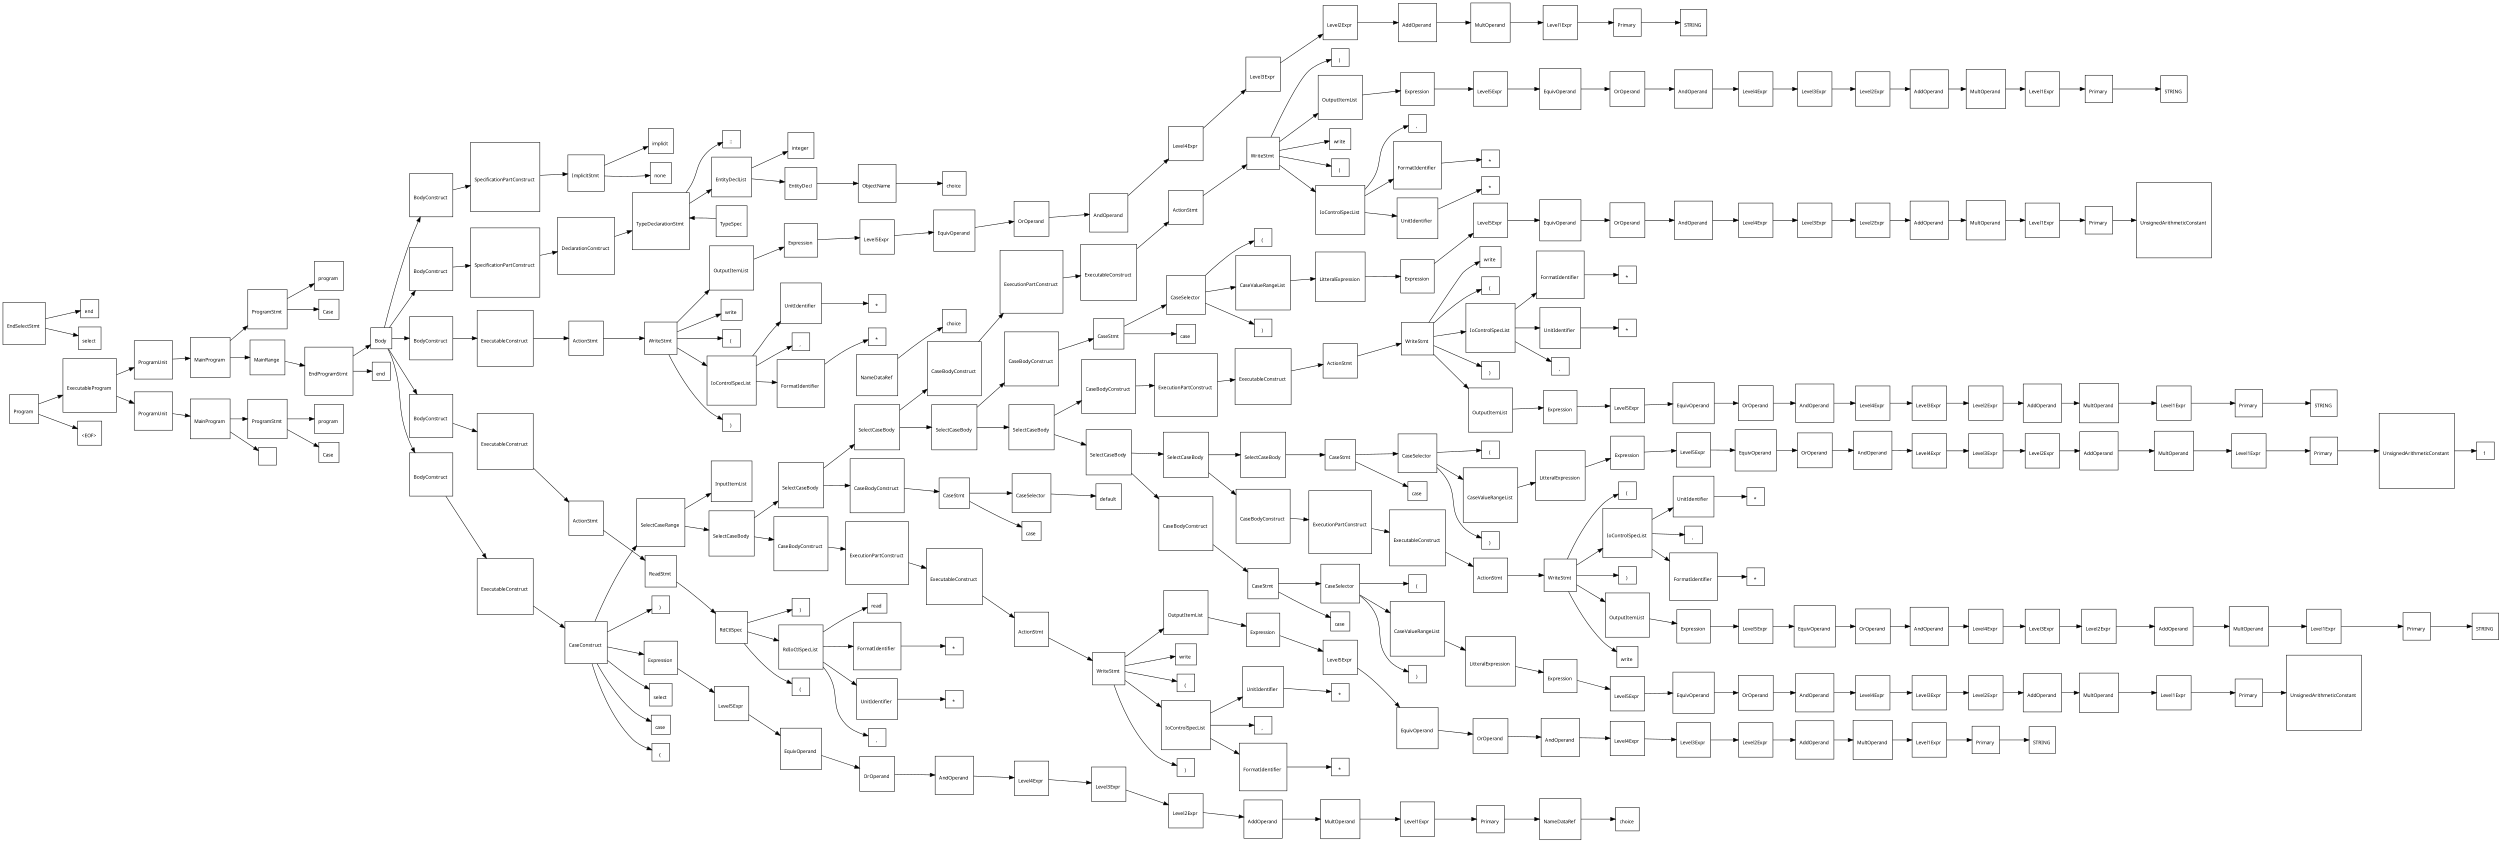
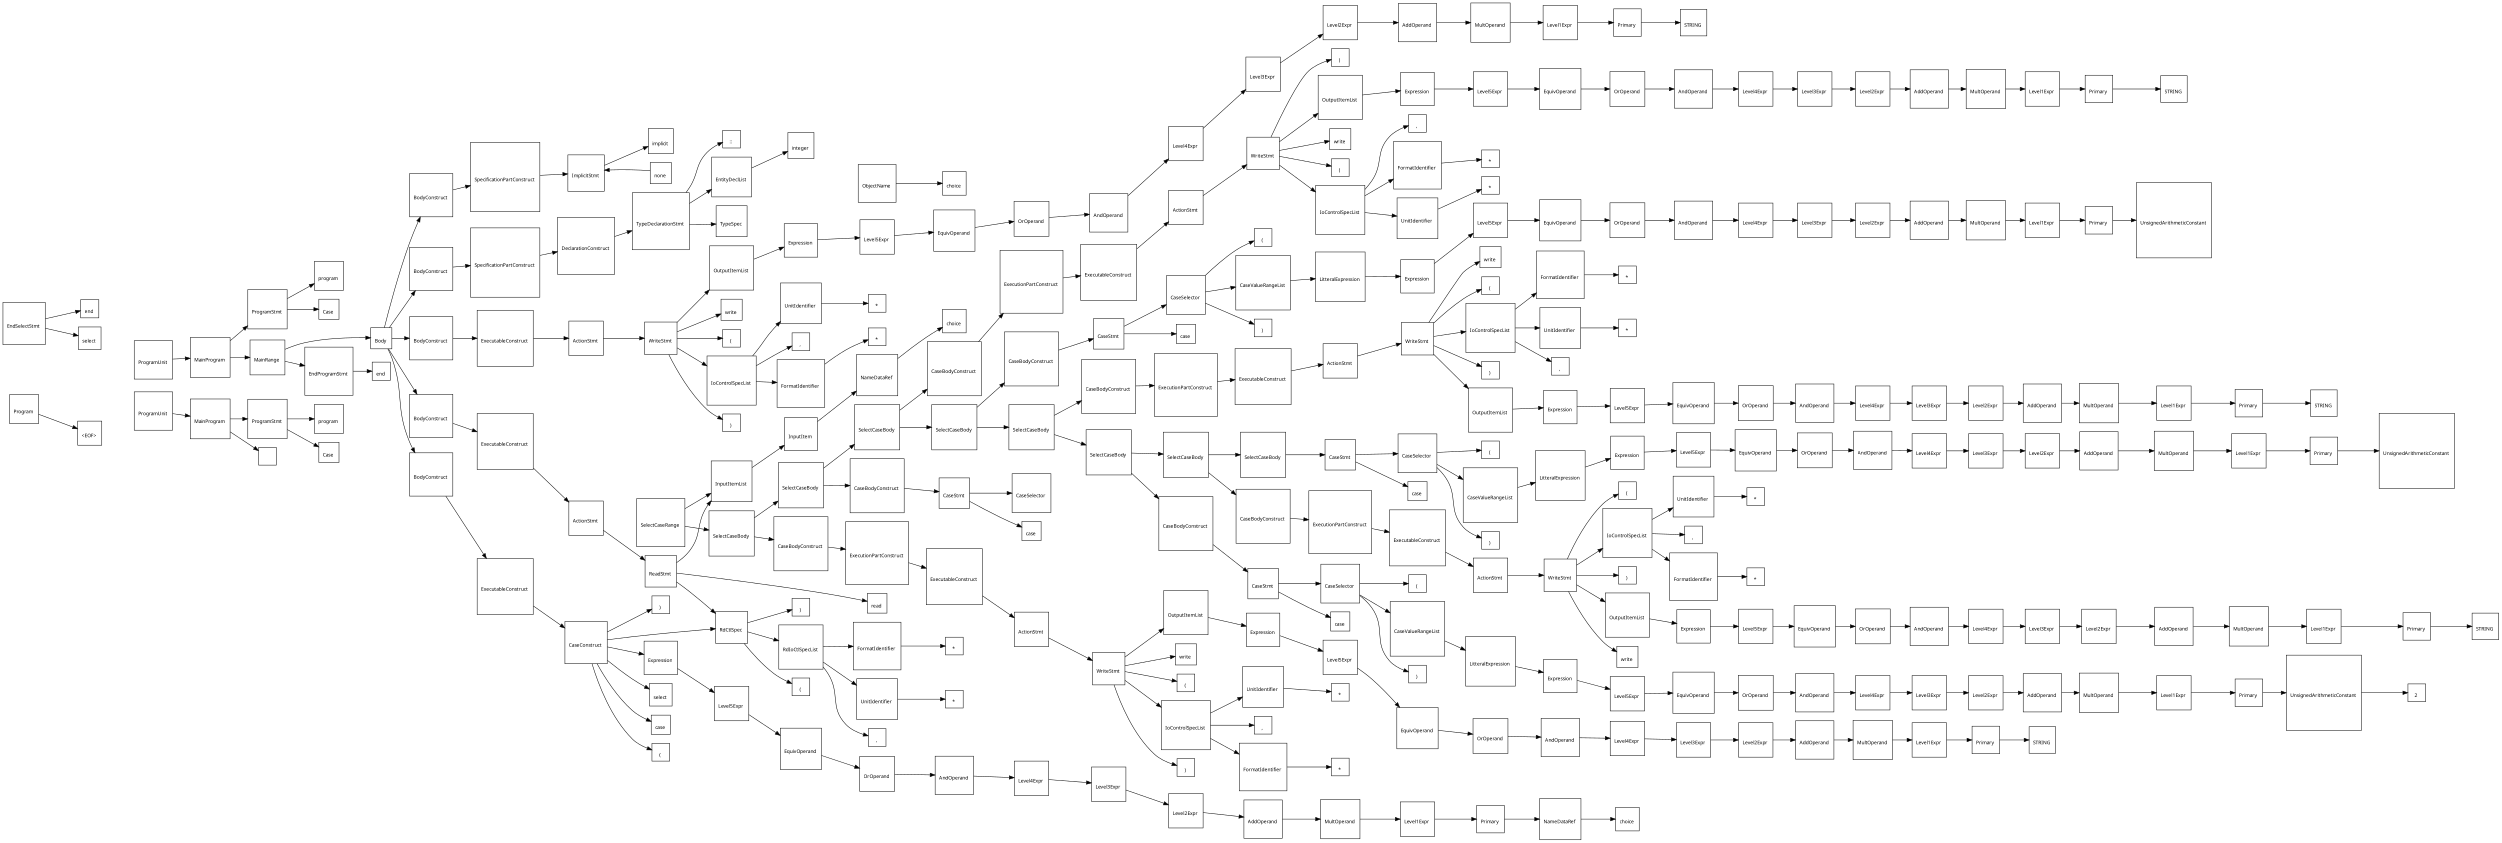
edge "ImplicitStmt" -> "none": reversed
node "EntityDecl": removed
edge "TypeSpec" -> "TypeDeclarationStmt": reversed
edge "EndProgramStmt" -> "Body": now "MainRange" -> "Body"
node "ExecutableProgram": removed
node "InputItem": added
node "1": removed
node "default": removed
edge "ReadStmt" -> "InputItemList": added
edge "CaseConstruct" -> "SelectCaseRange": now "CaseConstruct" -> "RdCtlSpec"
edge "RdIoCtlSpecList" -> "read": now "ReadStmt" -> "read"
node "2": added
